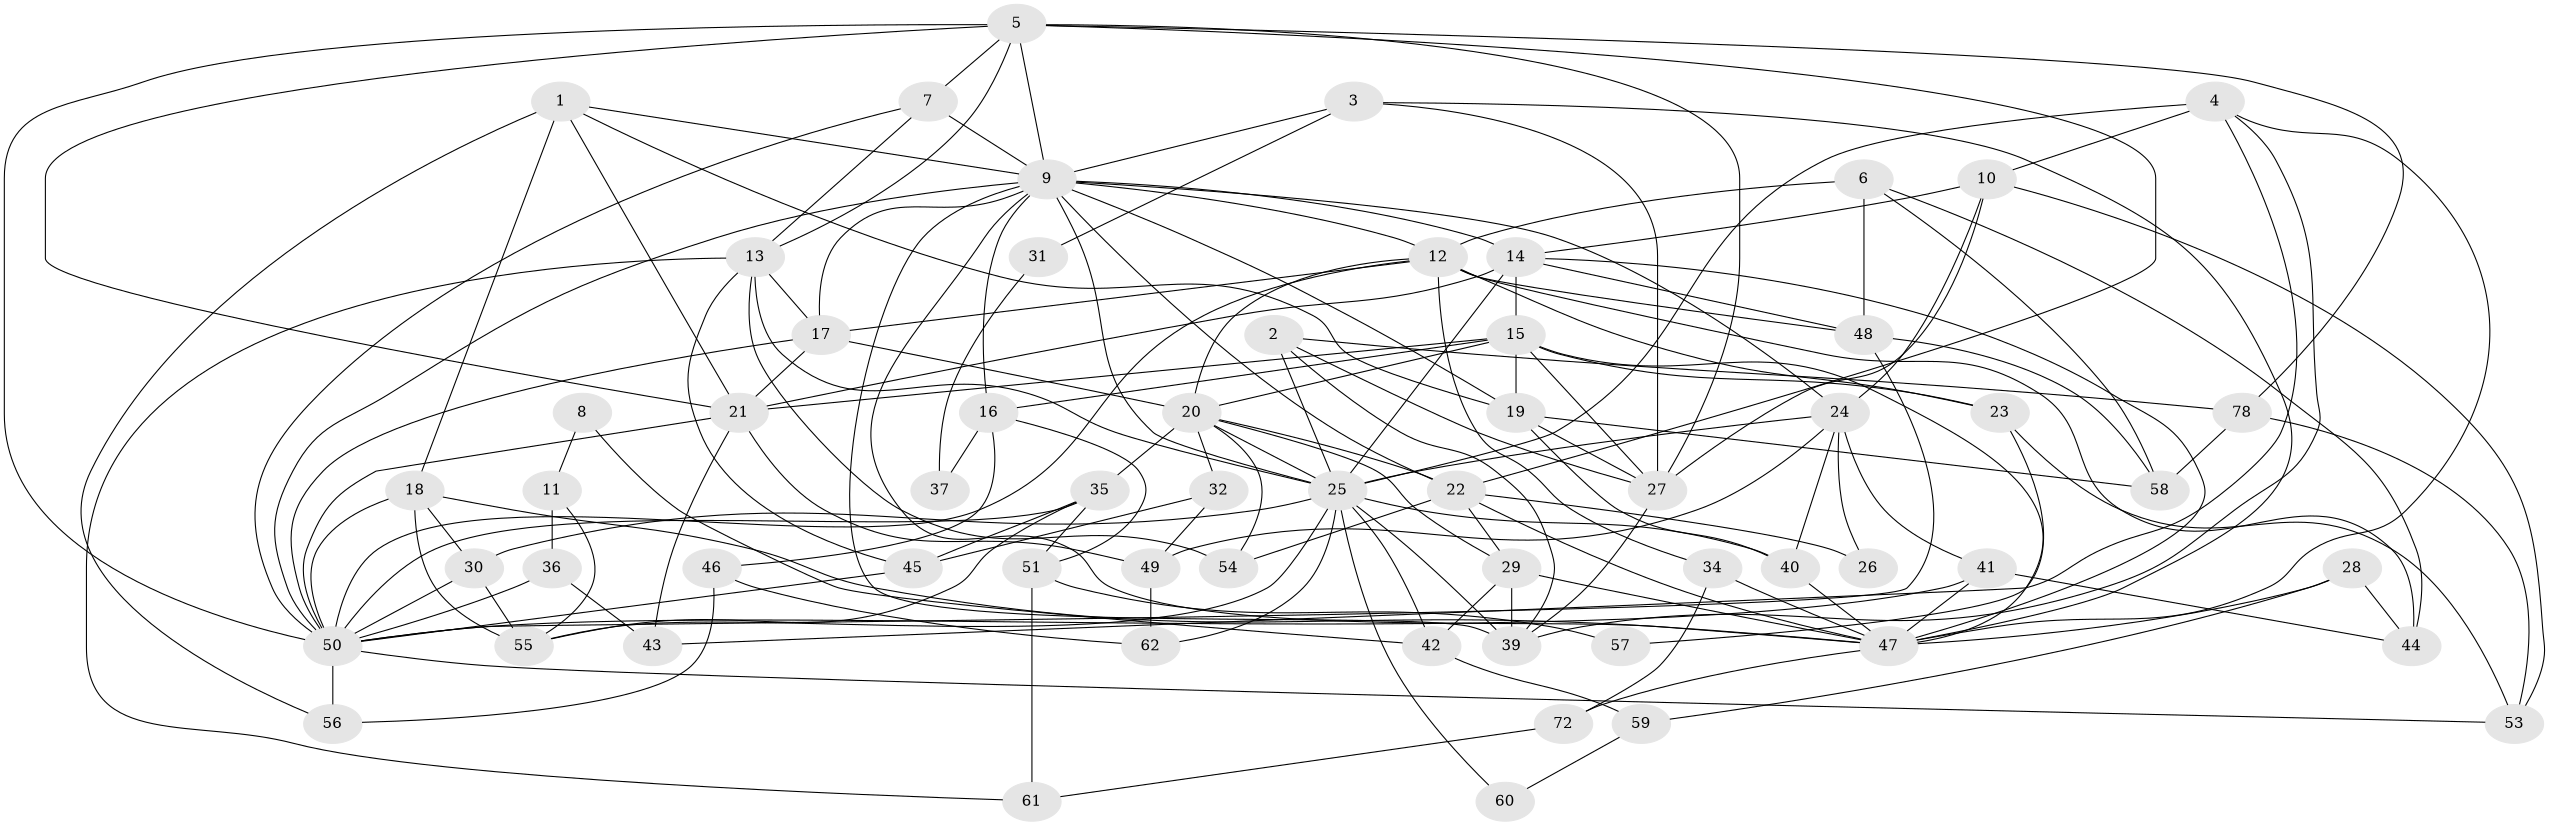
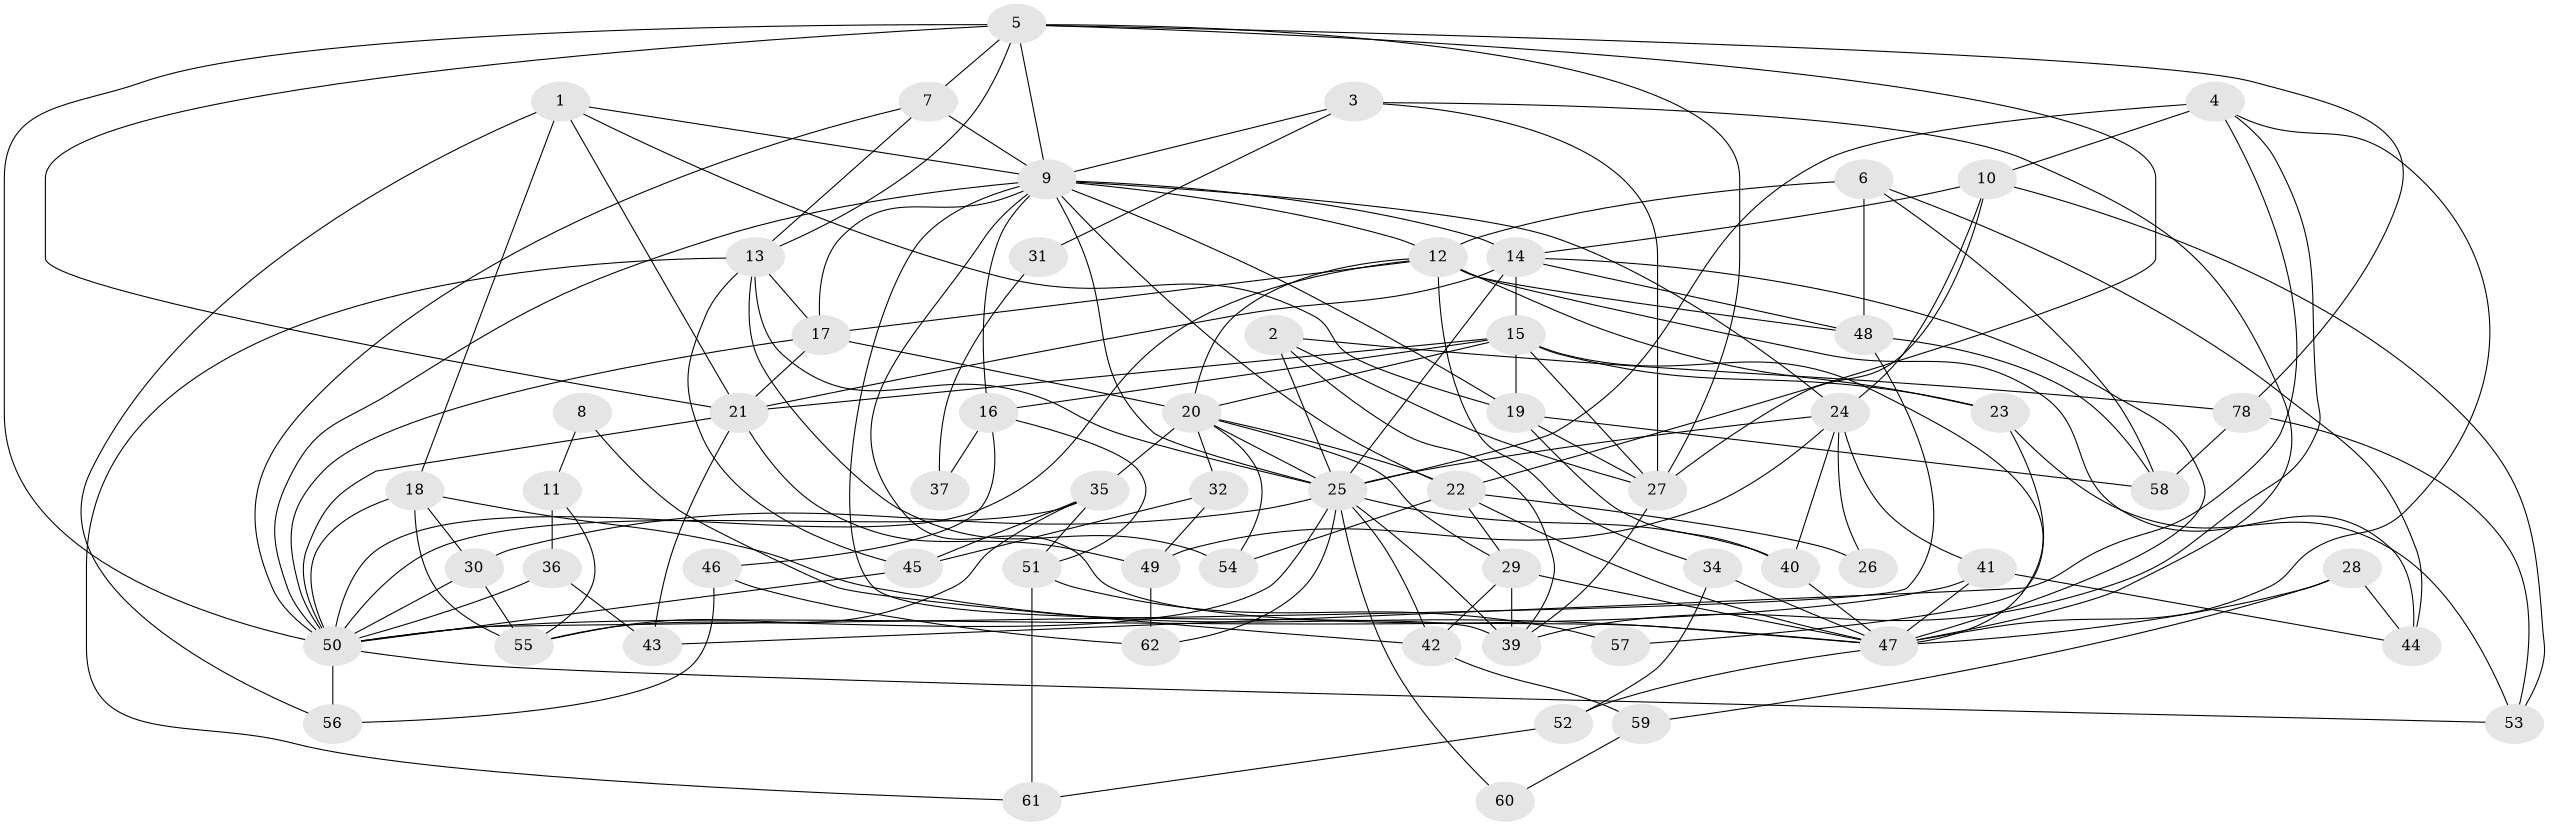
node "72": label "72" -> "52"
